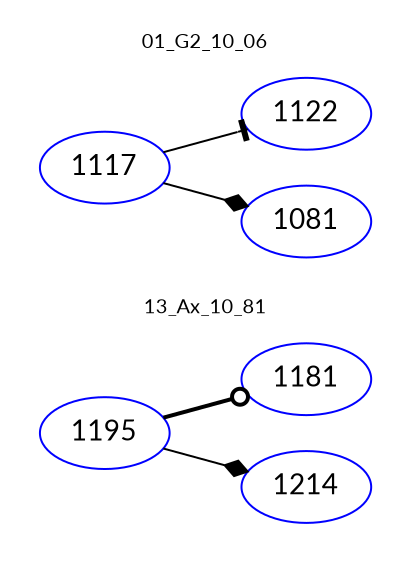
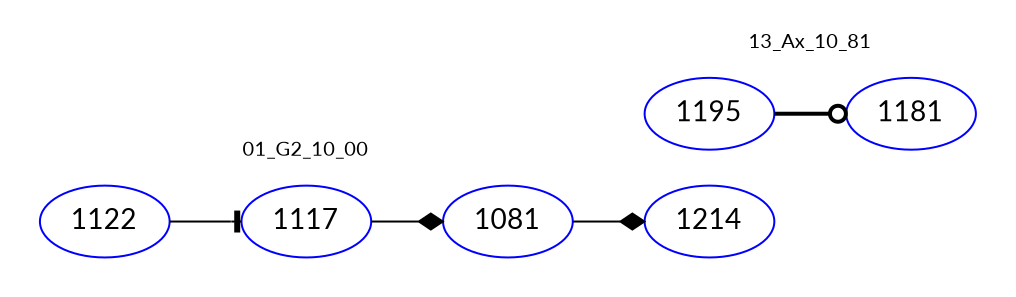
cluster "01_G2_10_06": label "01_G2_10_06" -> "01_G2_10_00"
edge "1117" -> "1122": reversed
edge "1195" -> "1214": now "1081" -> "1214"
